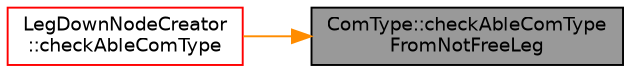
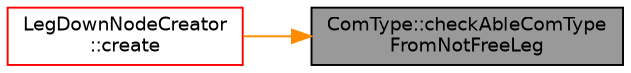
node "LegDownNodeCreator ::checkAbleComType": label "LegDownNodeCreator ::checkAbleComType" -> "LegDownNodeCreator ::create"
